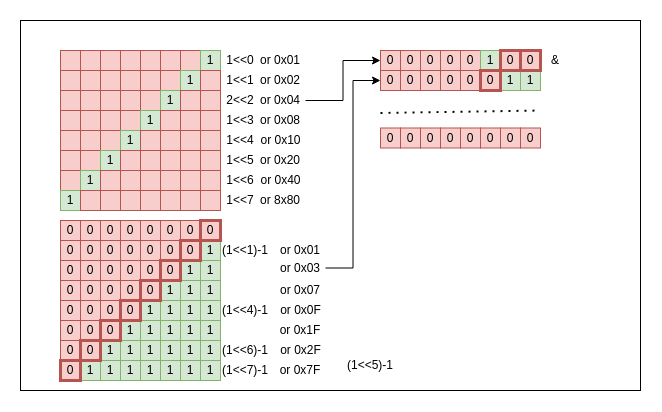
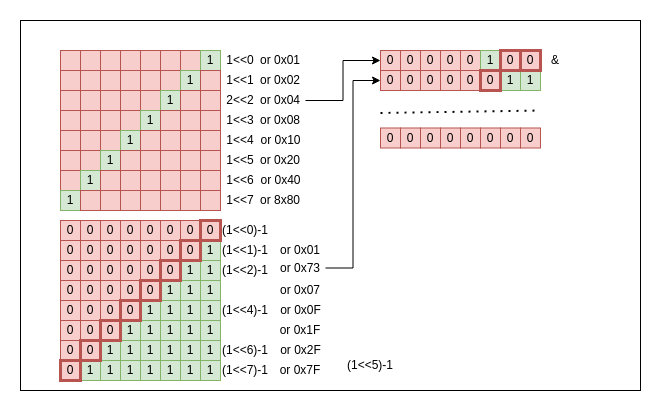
node "(1<<0)-1": added
node "or 0x03": label "or 0x03" -> "or 0x73"
node "(1<<2)-1": added
